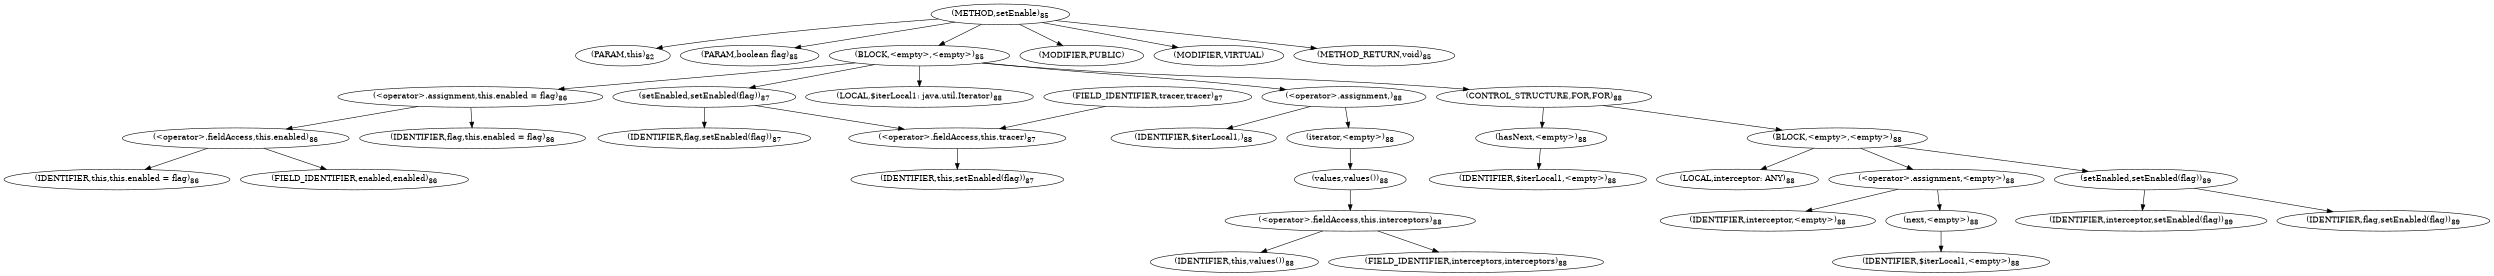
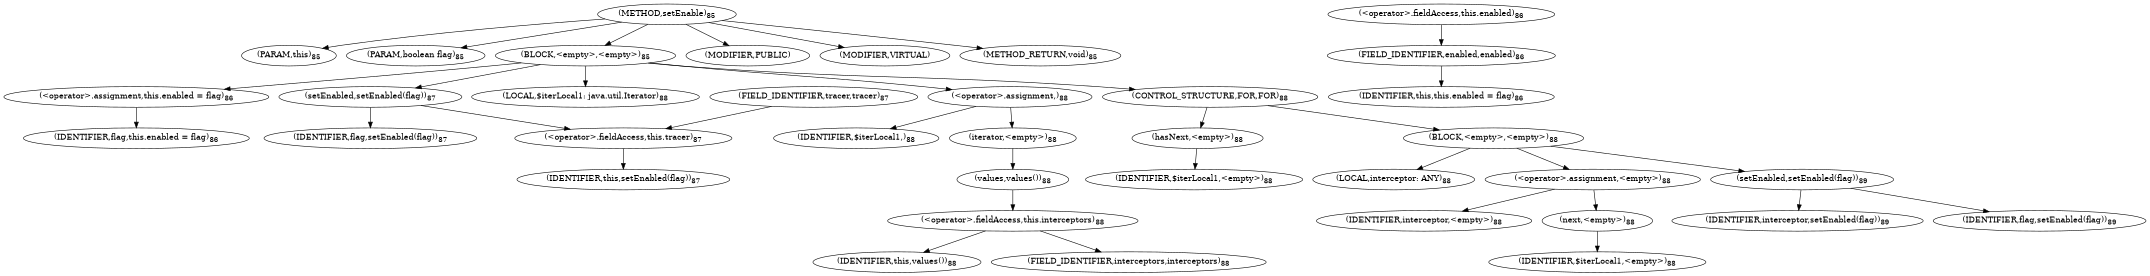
node "(PARAM,this)": text "82" -> "85"
edge "(<operator>.assignment,this.enabled = flag)" -> "(<operator>.fieldAccess,this.enabled)": removed
edge "(<operator>.fieldAccess,this.enabled)" -> "(IDENTIFIER,this,this.enabled = flag)": now "(FIELD_IDENTIFIER,enabled,enabled)" -> "(IDENTIFIER,this,this.enabled = flag)"
